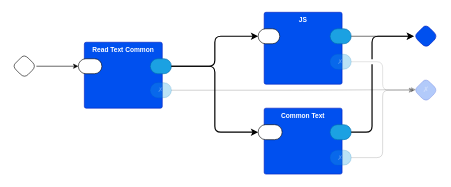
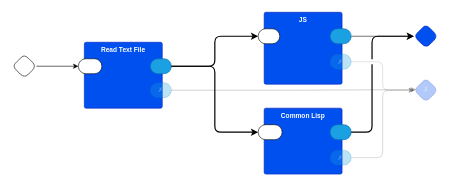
node "Read Text Common": label "Read Text Common" -> "Read Text File"
node "Common Text": label "Common Text" -> "Common Lisp"
